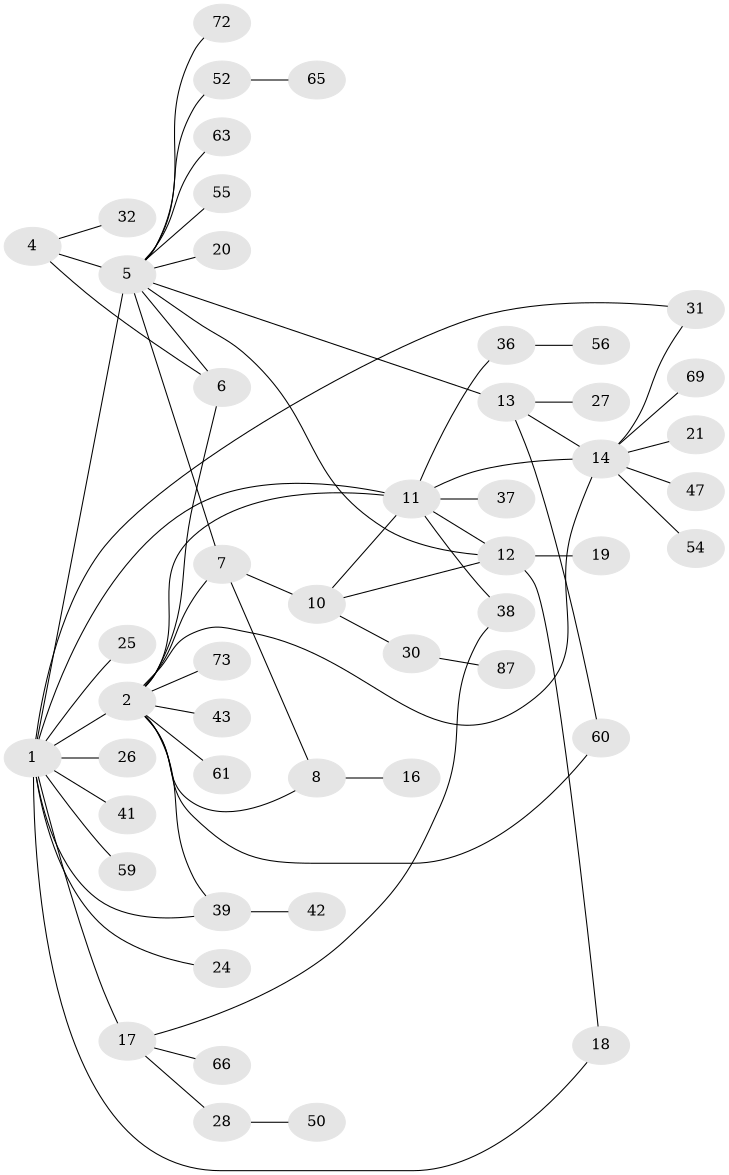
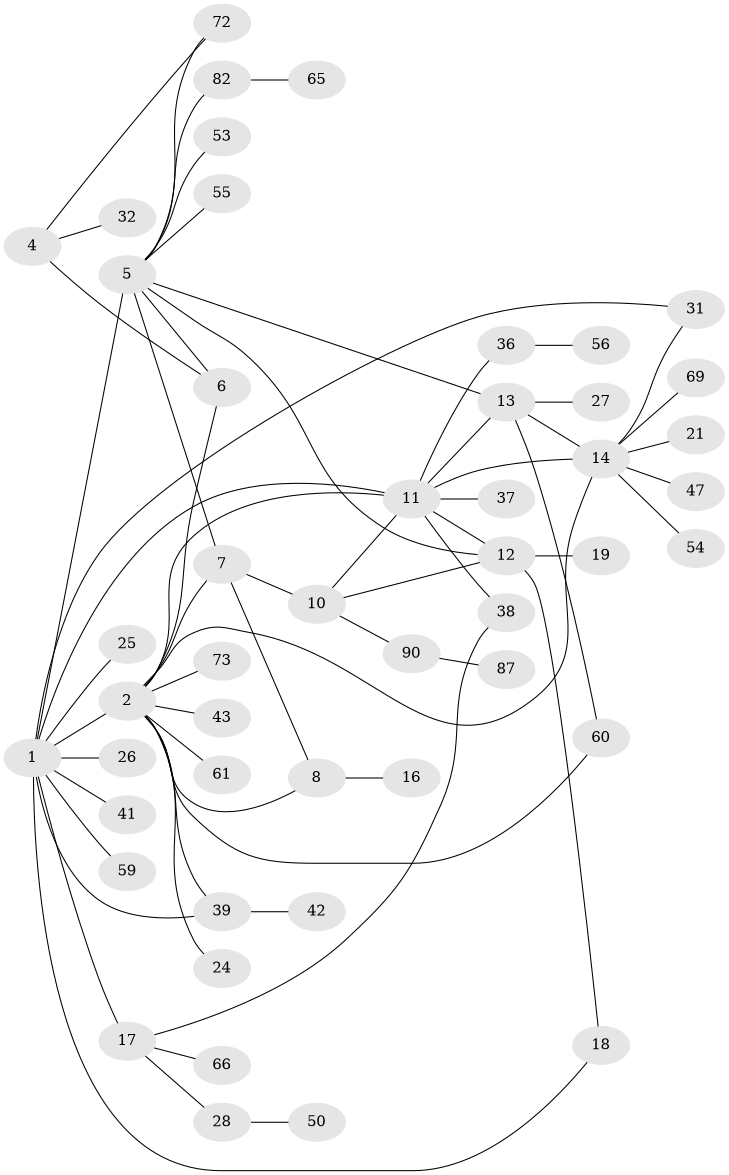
node "52": label "52" -> "82"
node "63": label "63" -> "53"
node "20": removed
edge "4" -- "5": now "4" -- "72"
edge "13" -- "11": added
node "30": label "30" -> "90"
edge "1" -- "24": now "2" -- "24"
